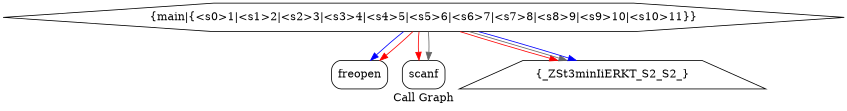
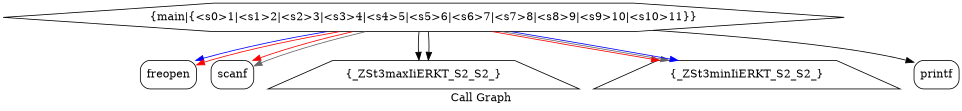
node "{_ZSt3maxIiERKT_S2_S2_}": added
node "printf": added
